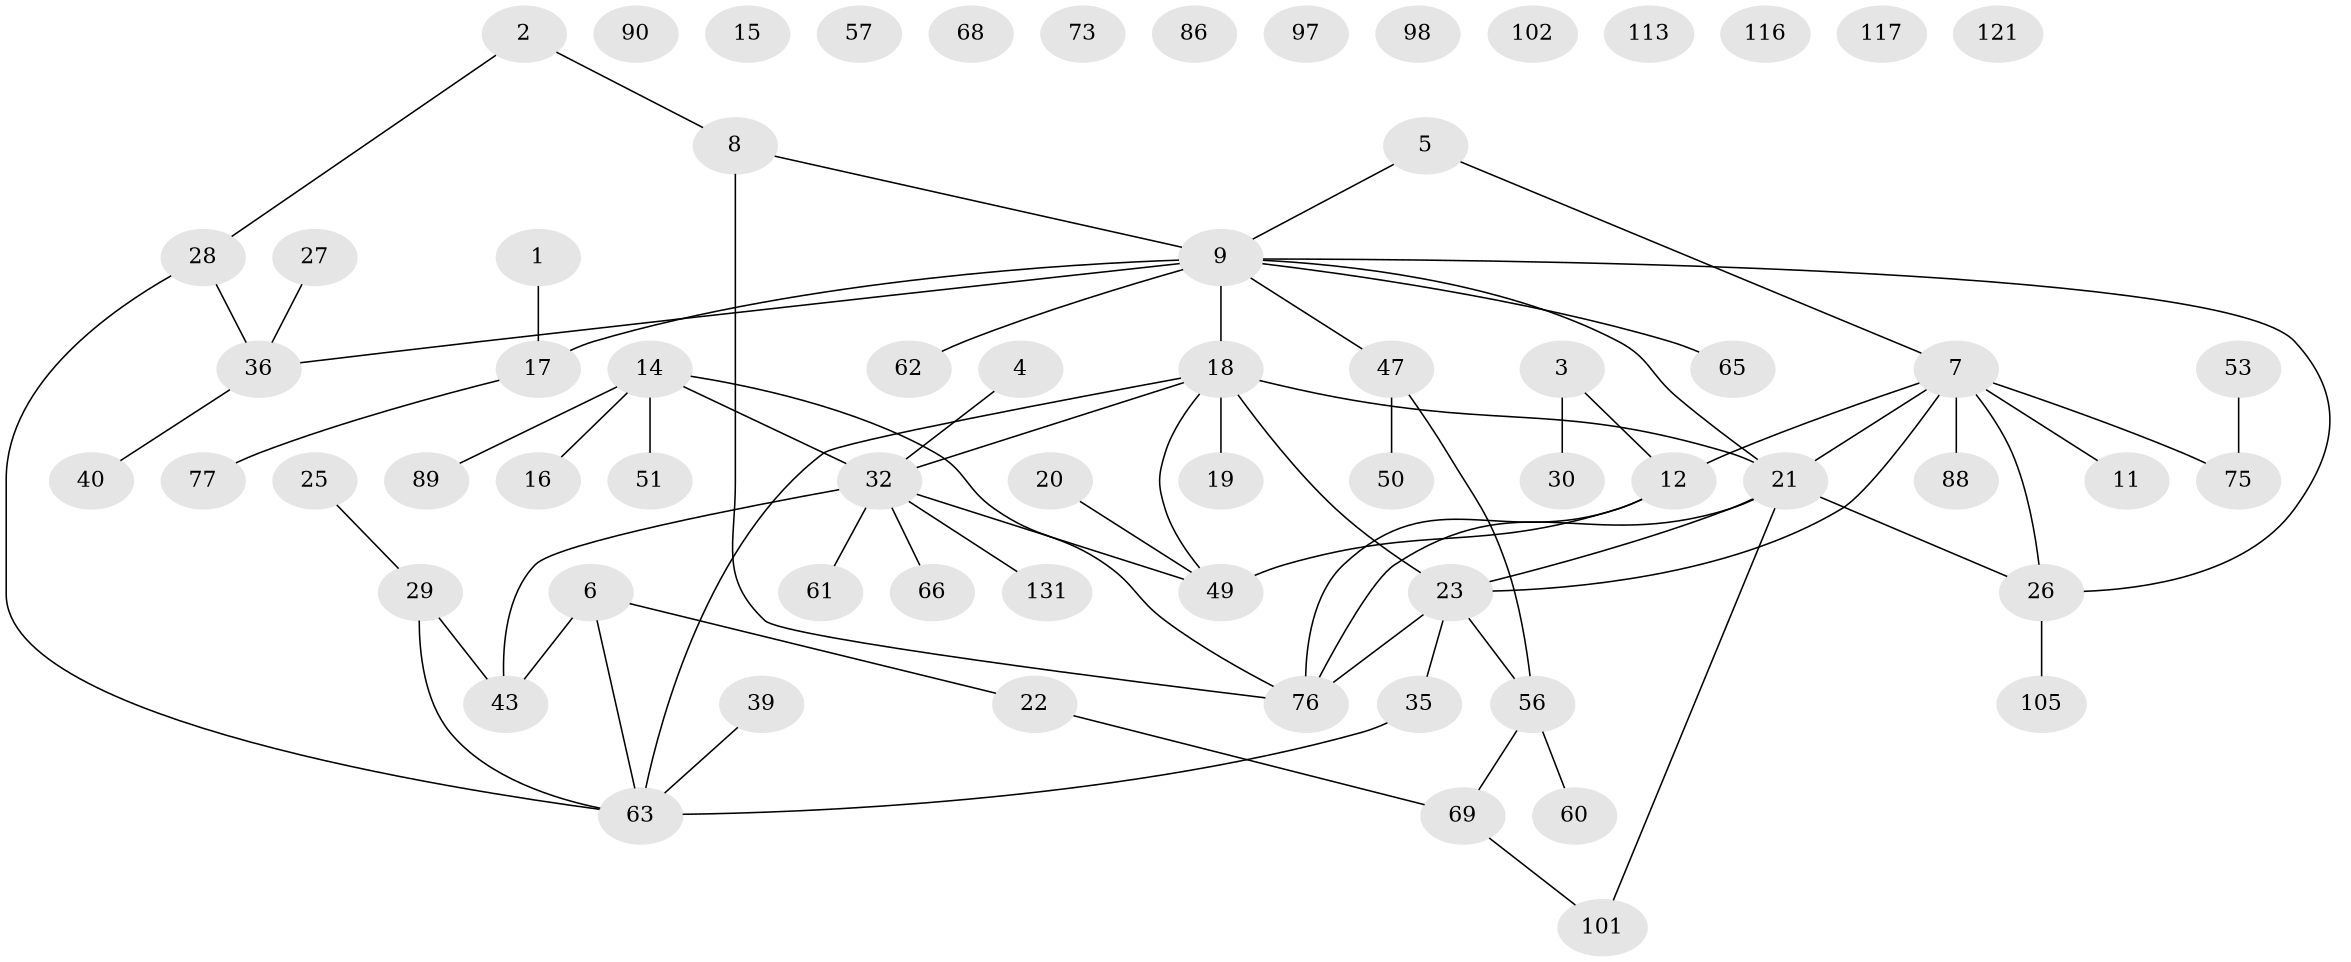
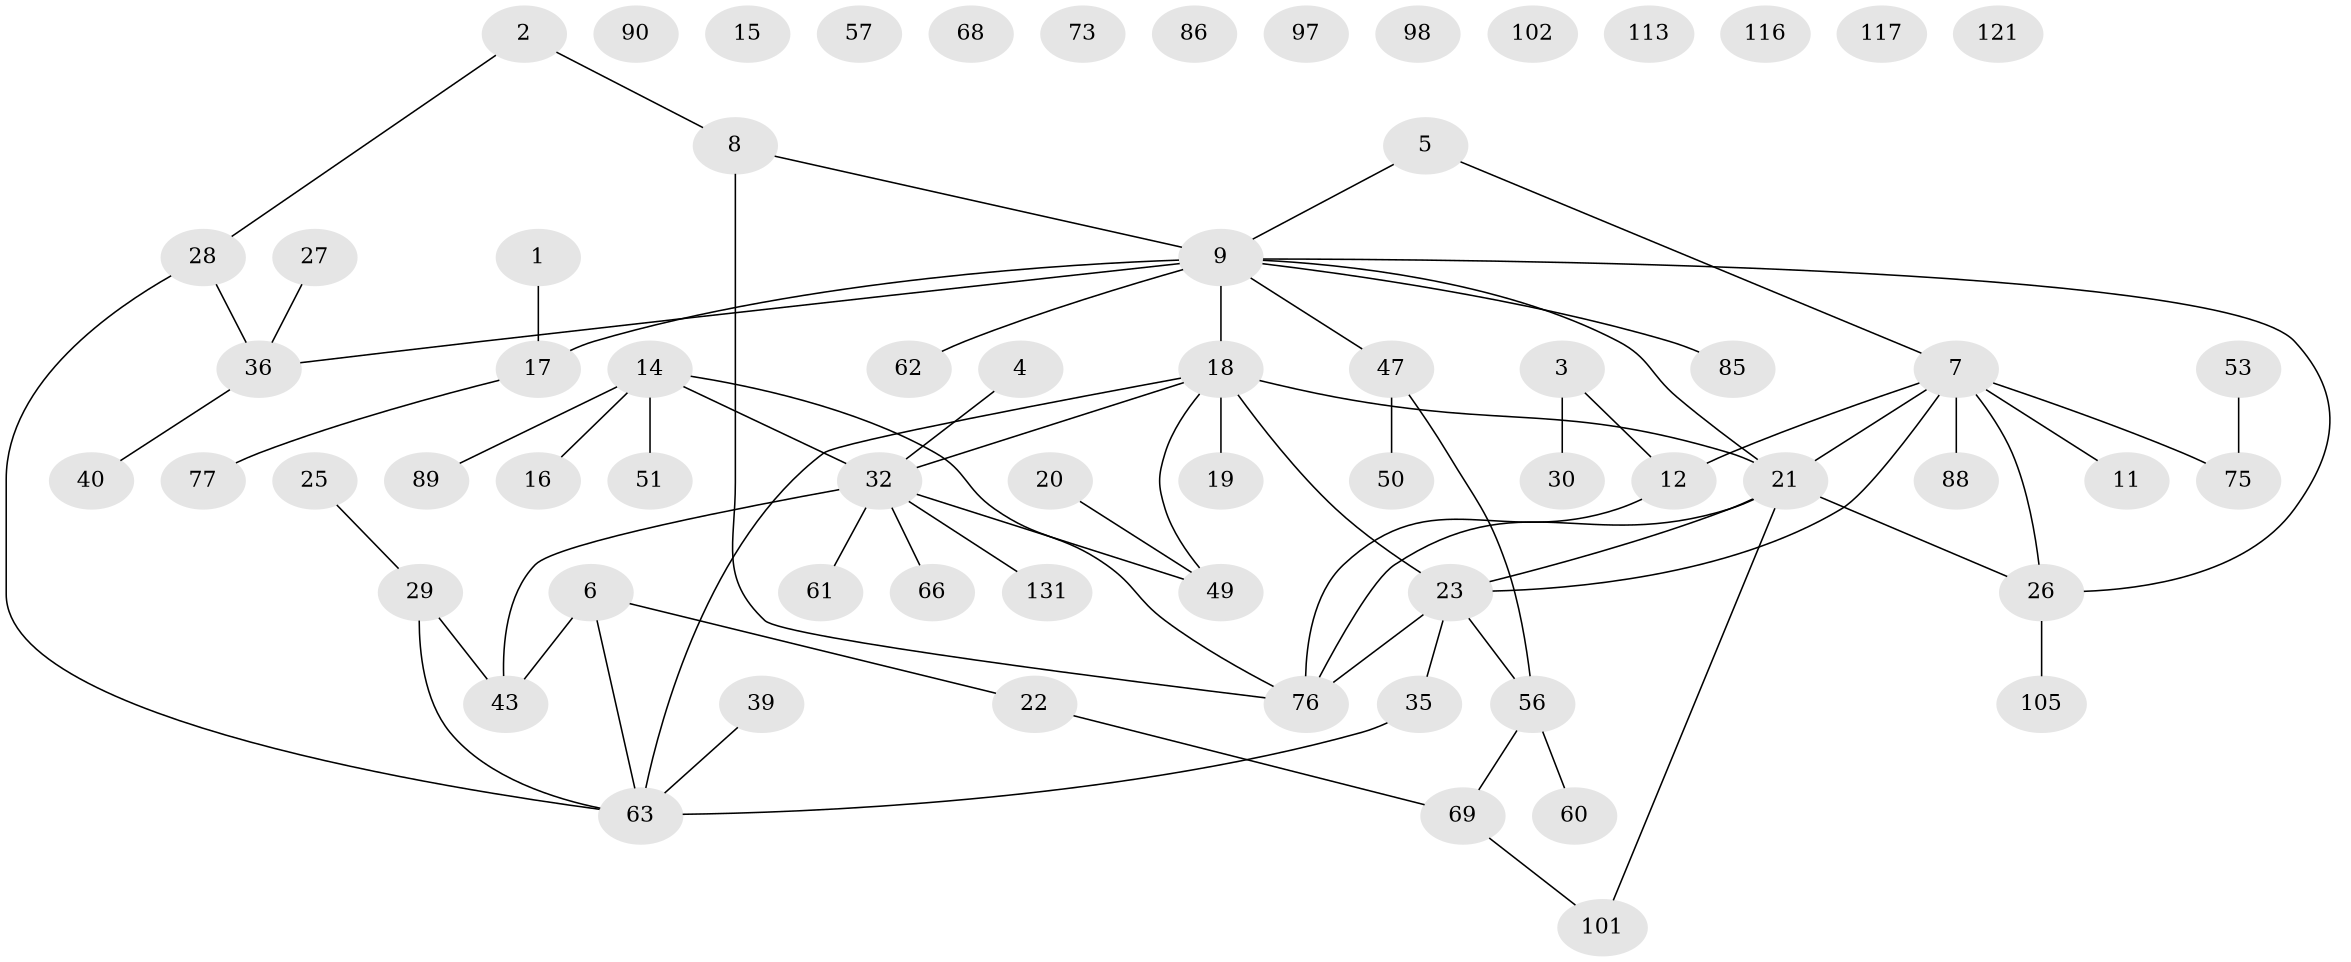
node "65": label "65" -> "85"
edge "12" -- "49": removed
